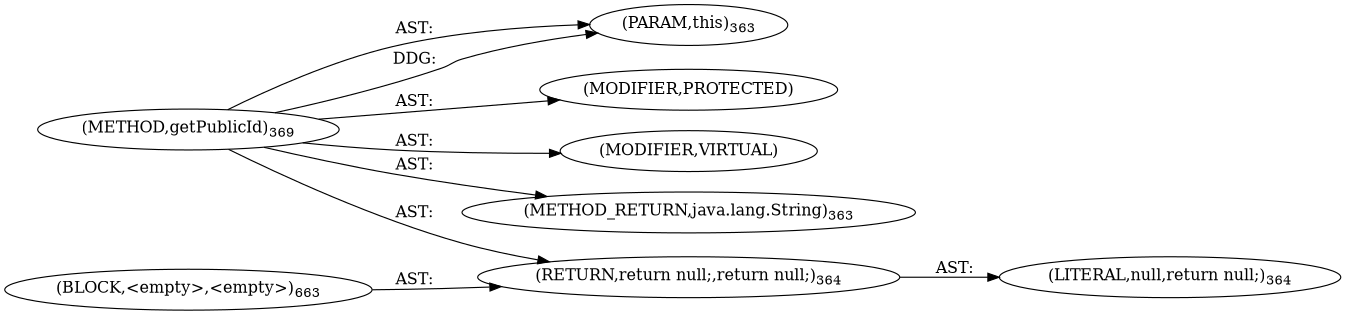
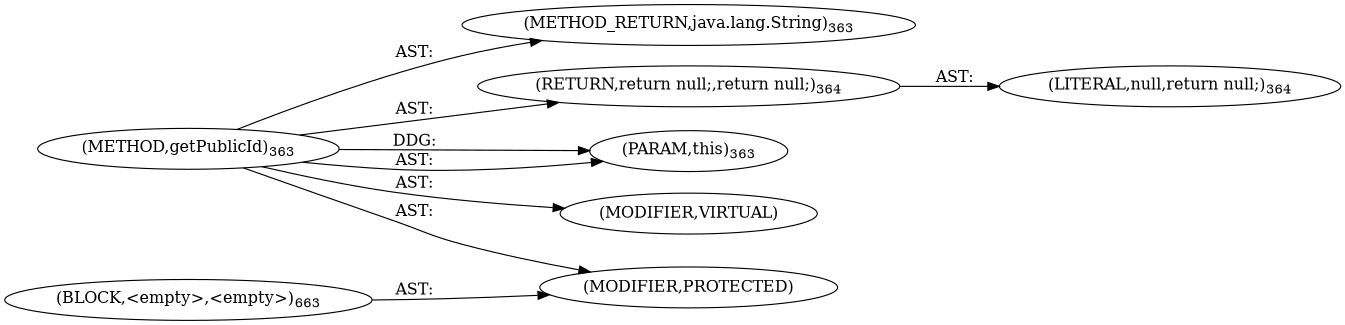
node "(METHOD,getPublicId)": text "369" -> "363"
edge "(BLOCK,<empty>,<empty>)" -> "(RETURN,return null;,return null;)": now "(BLOCK,<empty>,<empty>)" -> "(MODIFIER,PROTECTED)"
